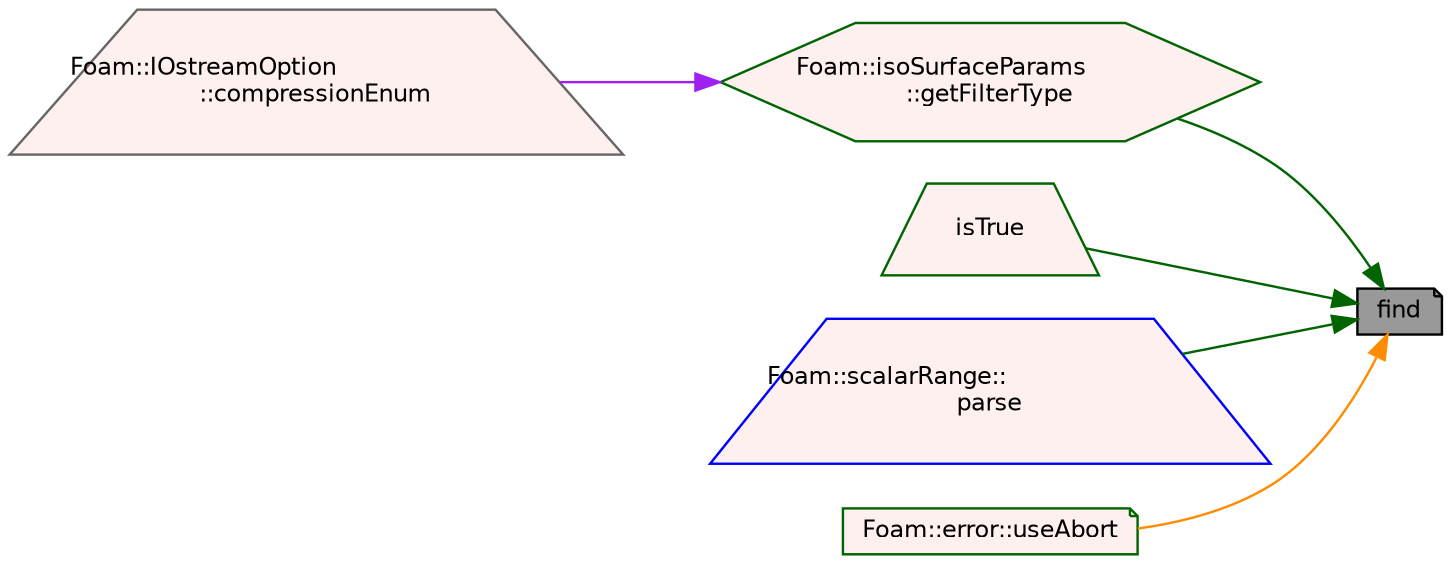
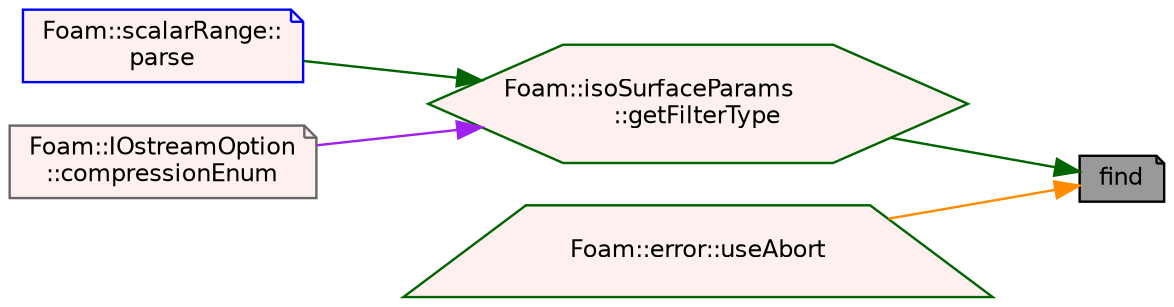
node "Foam::IOstreamOption ::compressionEnum": shape trapezium -> note
node "isTrue": removed
edge "Foam::scalarRange:: parse" -> "find": now "Foam::scalarRange:: parse" -> "Foam::isoSurfaceParams ::getFilterType"
node "Foam::scalarRange:: parse": shape trapezium -> note
node "Foam::error::useAbort": shape note -> trapezium
